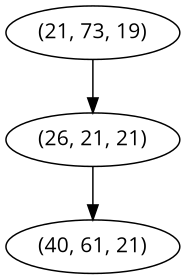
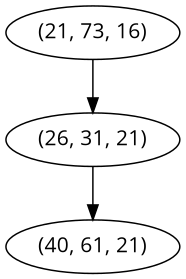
node "(21, 73, 19)": label "(21, 73, 19)" -> "(21, 73, 16)"
node "(26, 21, 21)": label "(26, 21, 21)" -> "(26, 31, 21)"
